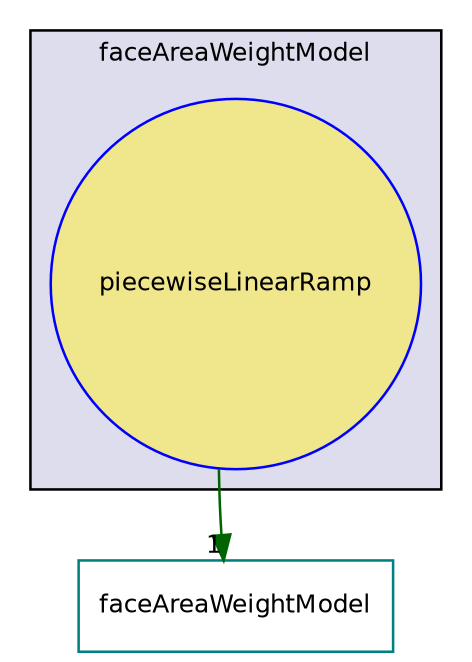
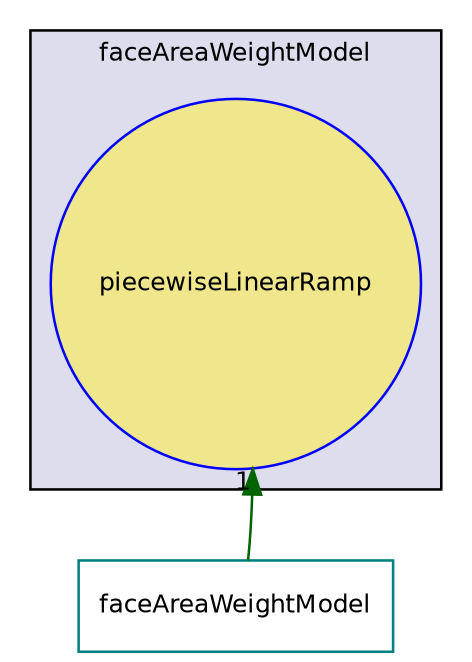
edge "piecewiseLinearRamp" -> "faceAreaWeightModel": reversed
